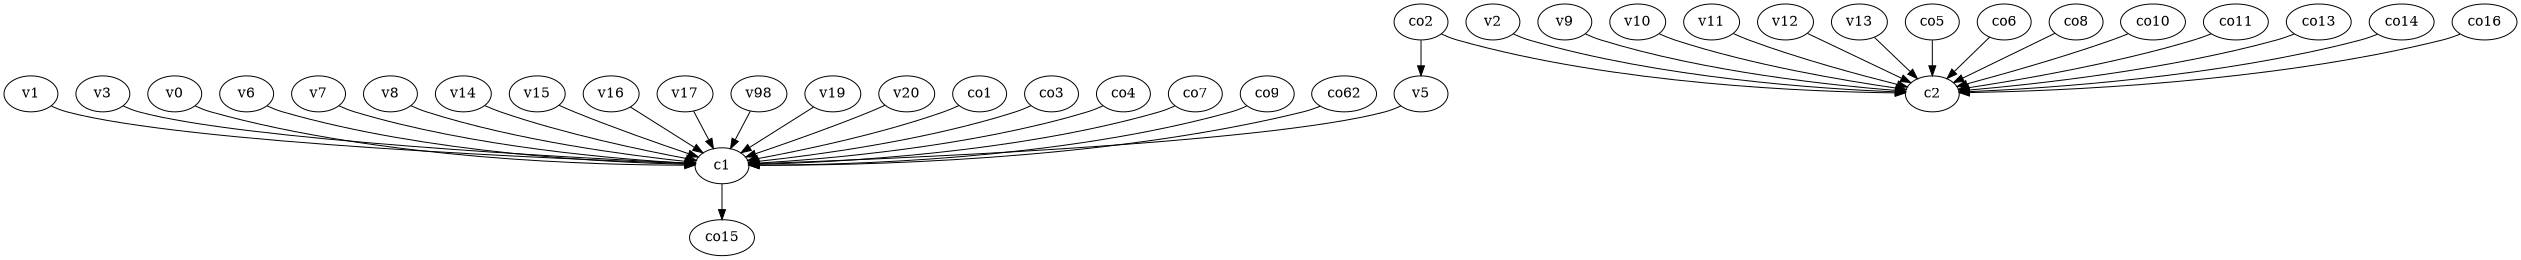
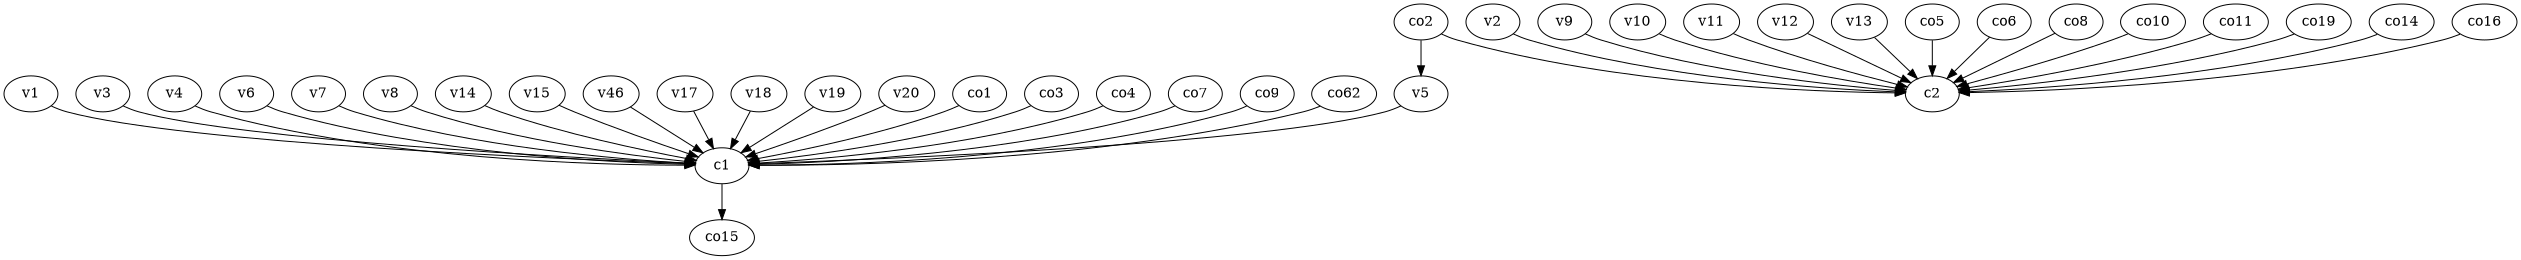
node "co13": label "co13" -> "co19"
node "v0": label "v0" -> "v4"
node "v16": label "v16" -> "v46"
node "v98": label "v98" -> "v18"
